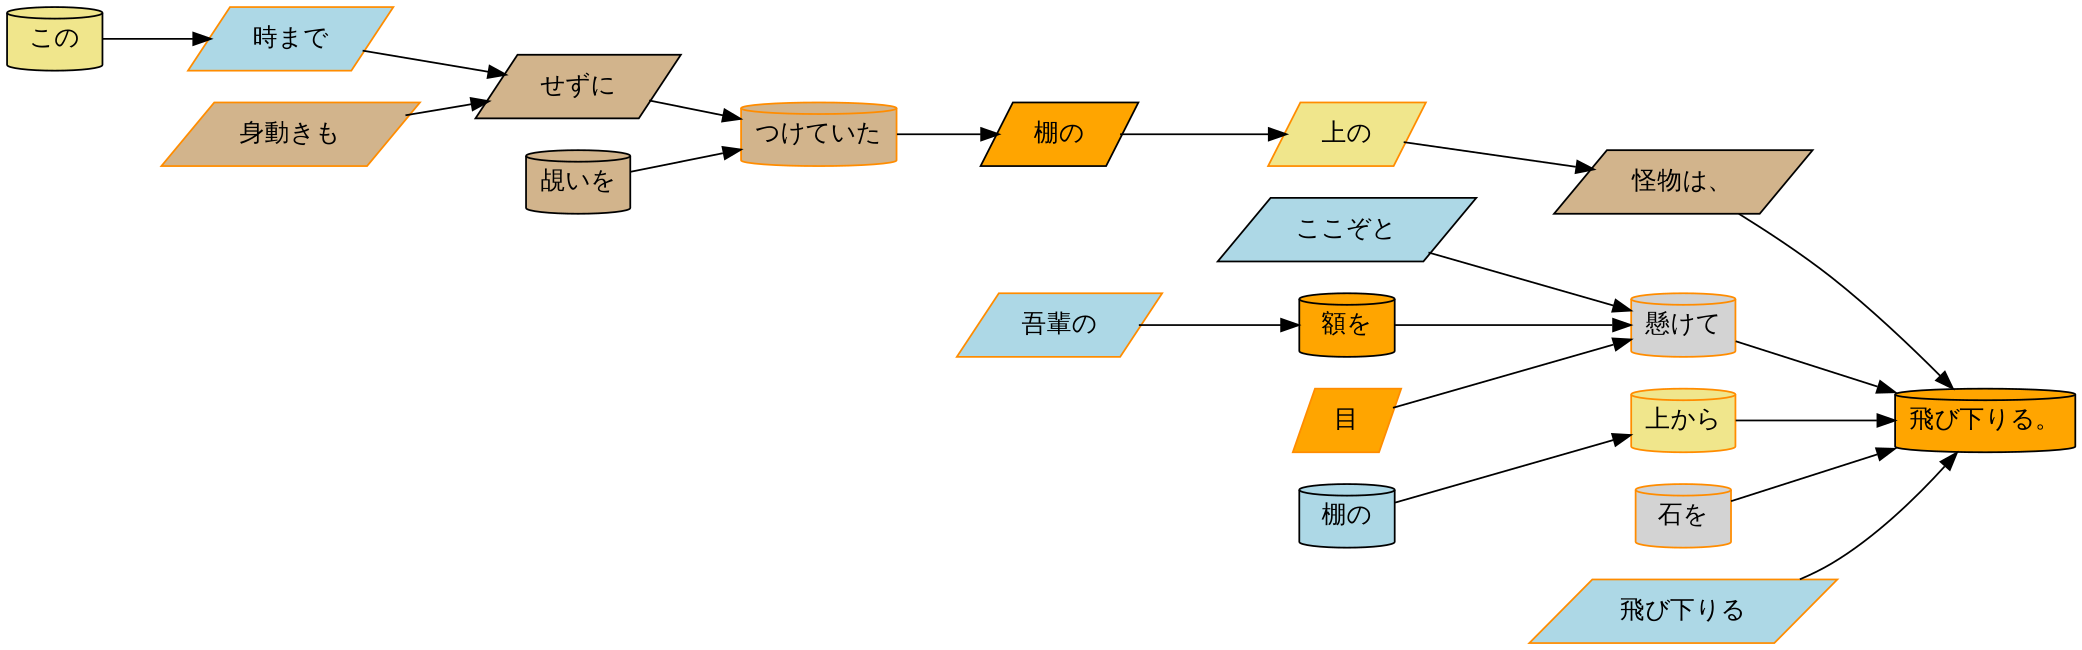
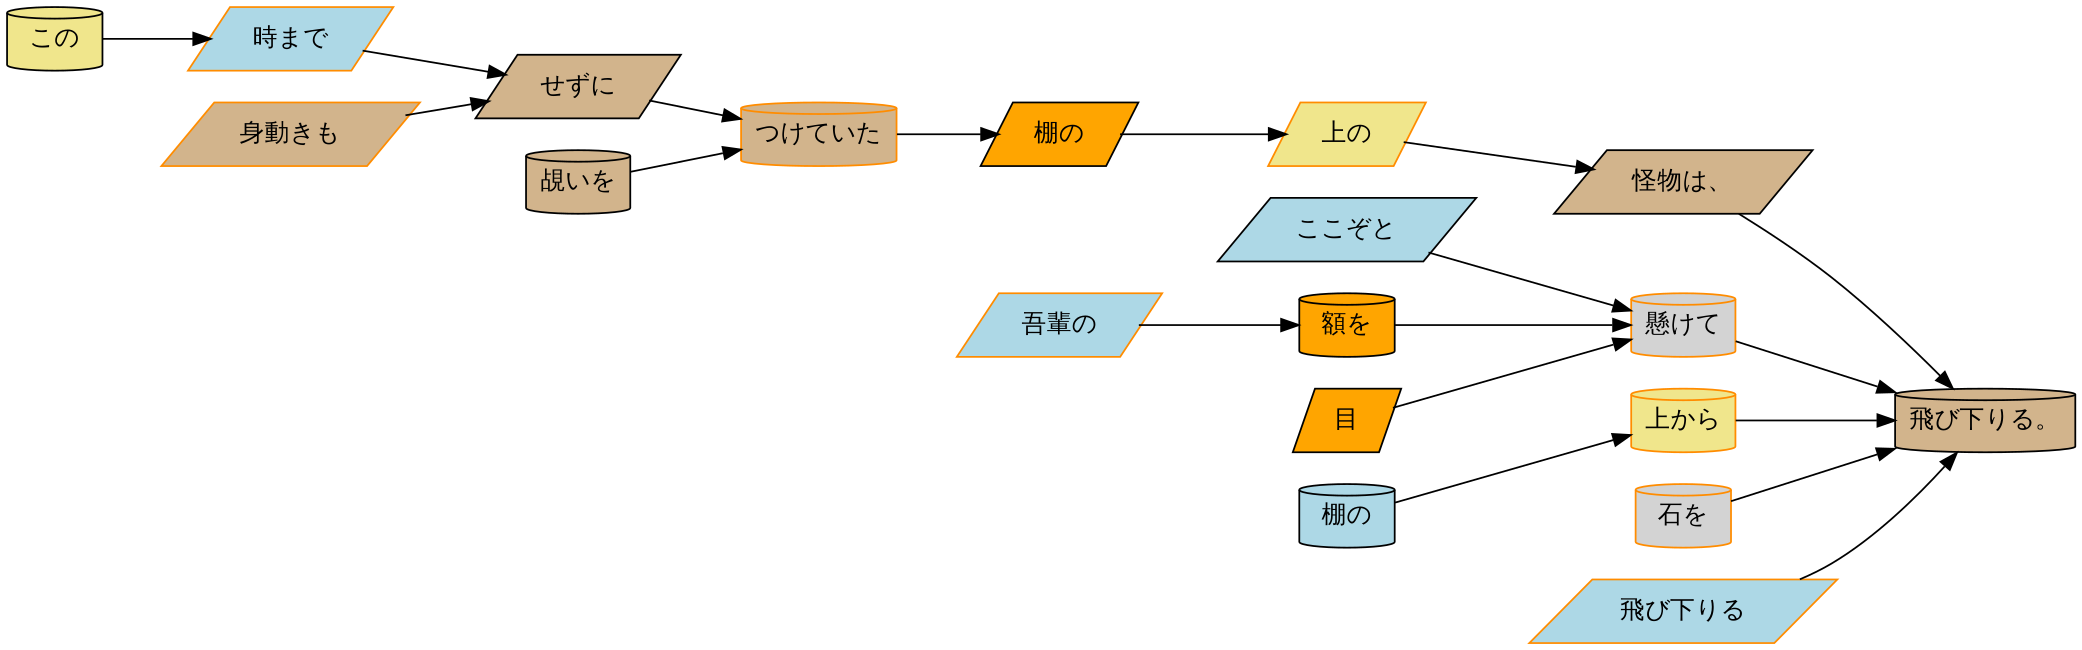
node "目": color darkorange -> black
node "飛び下りる。": fillcolor orange -> tan
